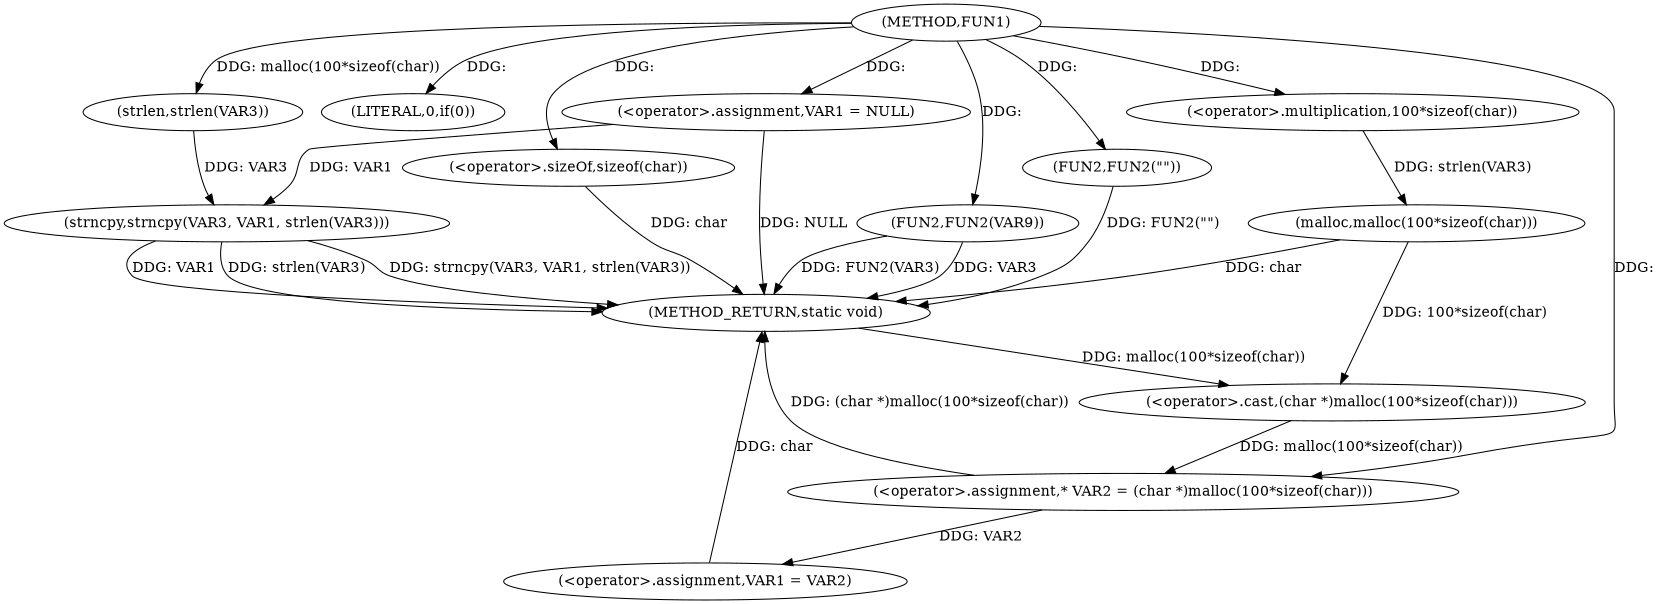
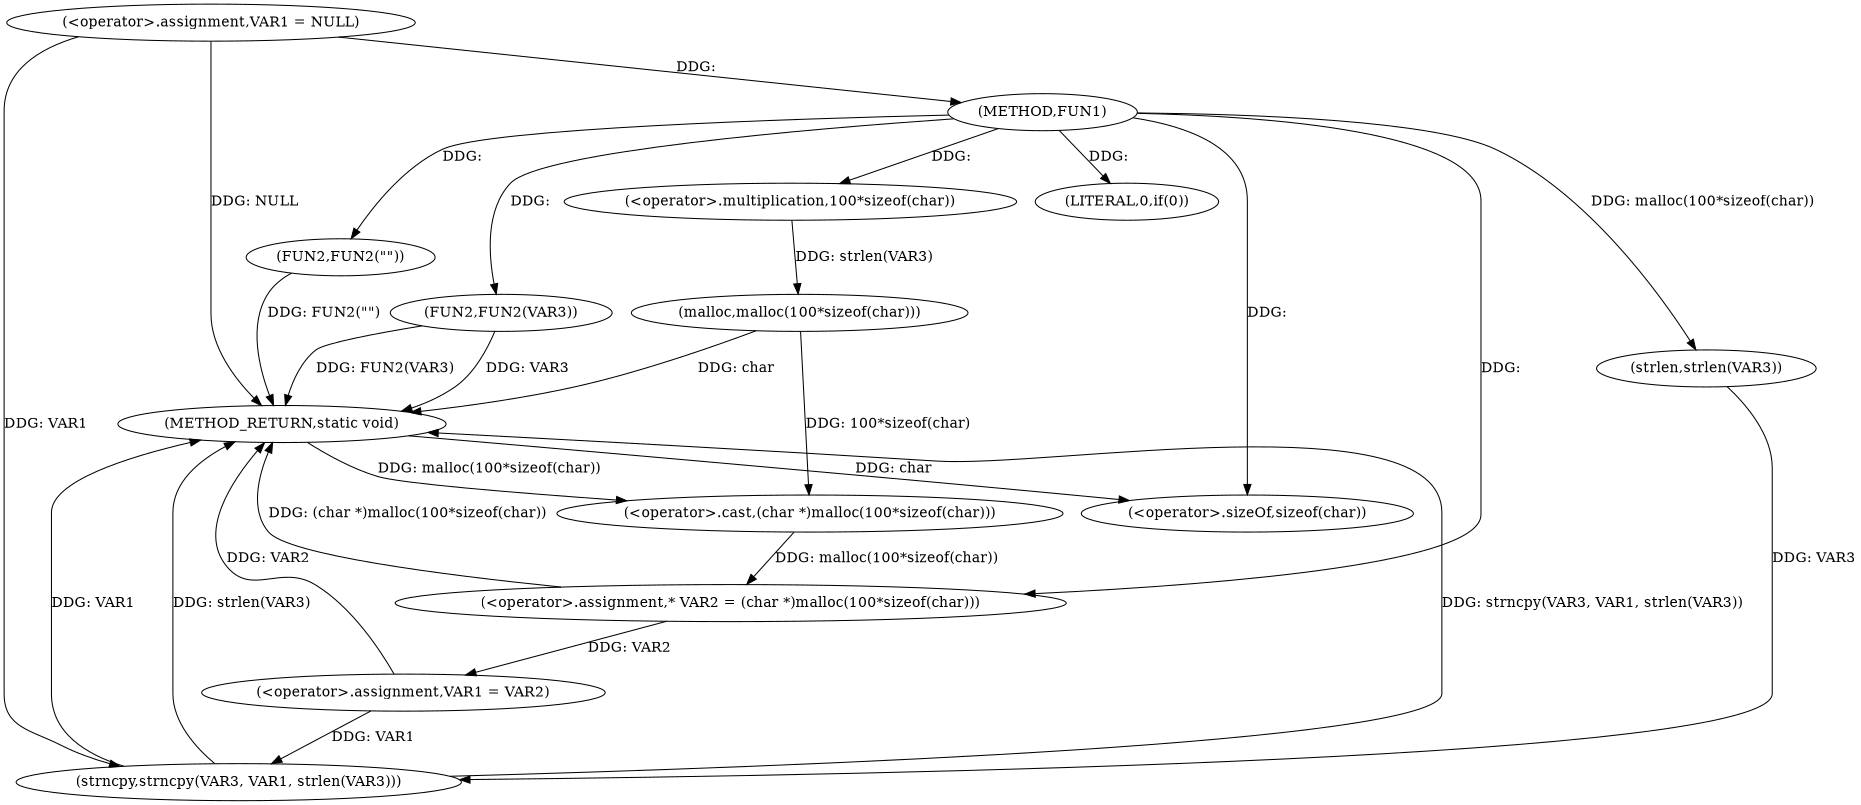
edge "(METHOD,FUN1)" -> "(<operator>.assignment,VAR1 = NULL)": reversed
node "(FUN2,FUN2(VAR9))": label "(FUN2,FUN2(VAR9))" -> "(FUN2,FUN2(VAR3))"
edge "(<operator>.sizeOf,sizeof(char))" -> "(METHOD_RETURN,static void)": reversed
edge "(<operator>.assignment,VAR1 = VAR2)" -> "(METHOD_RETURN,static void)": label "DDG: char" -> "DDG: VAR2"
edge "(<operator>.assignment,VAR1 = VAR2)" -> "(strncpy,strncpy(VAR3, VAR1, strlen(VAR3)))": added, label "DDG: VAR1"
